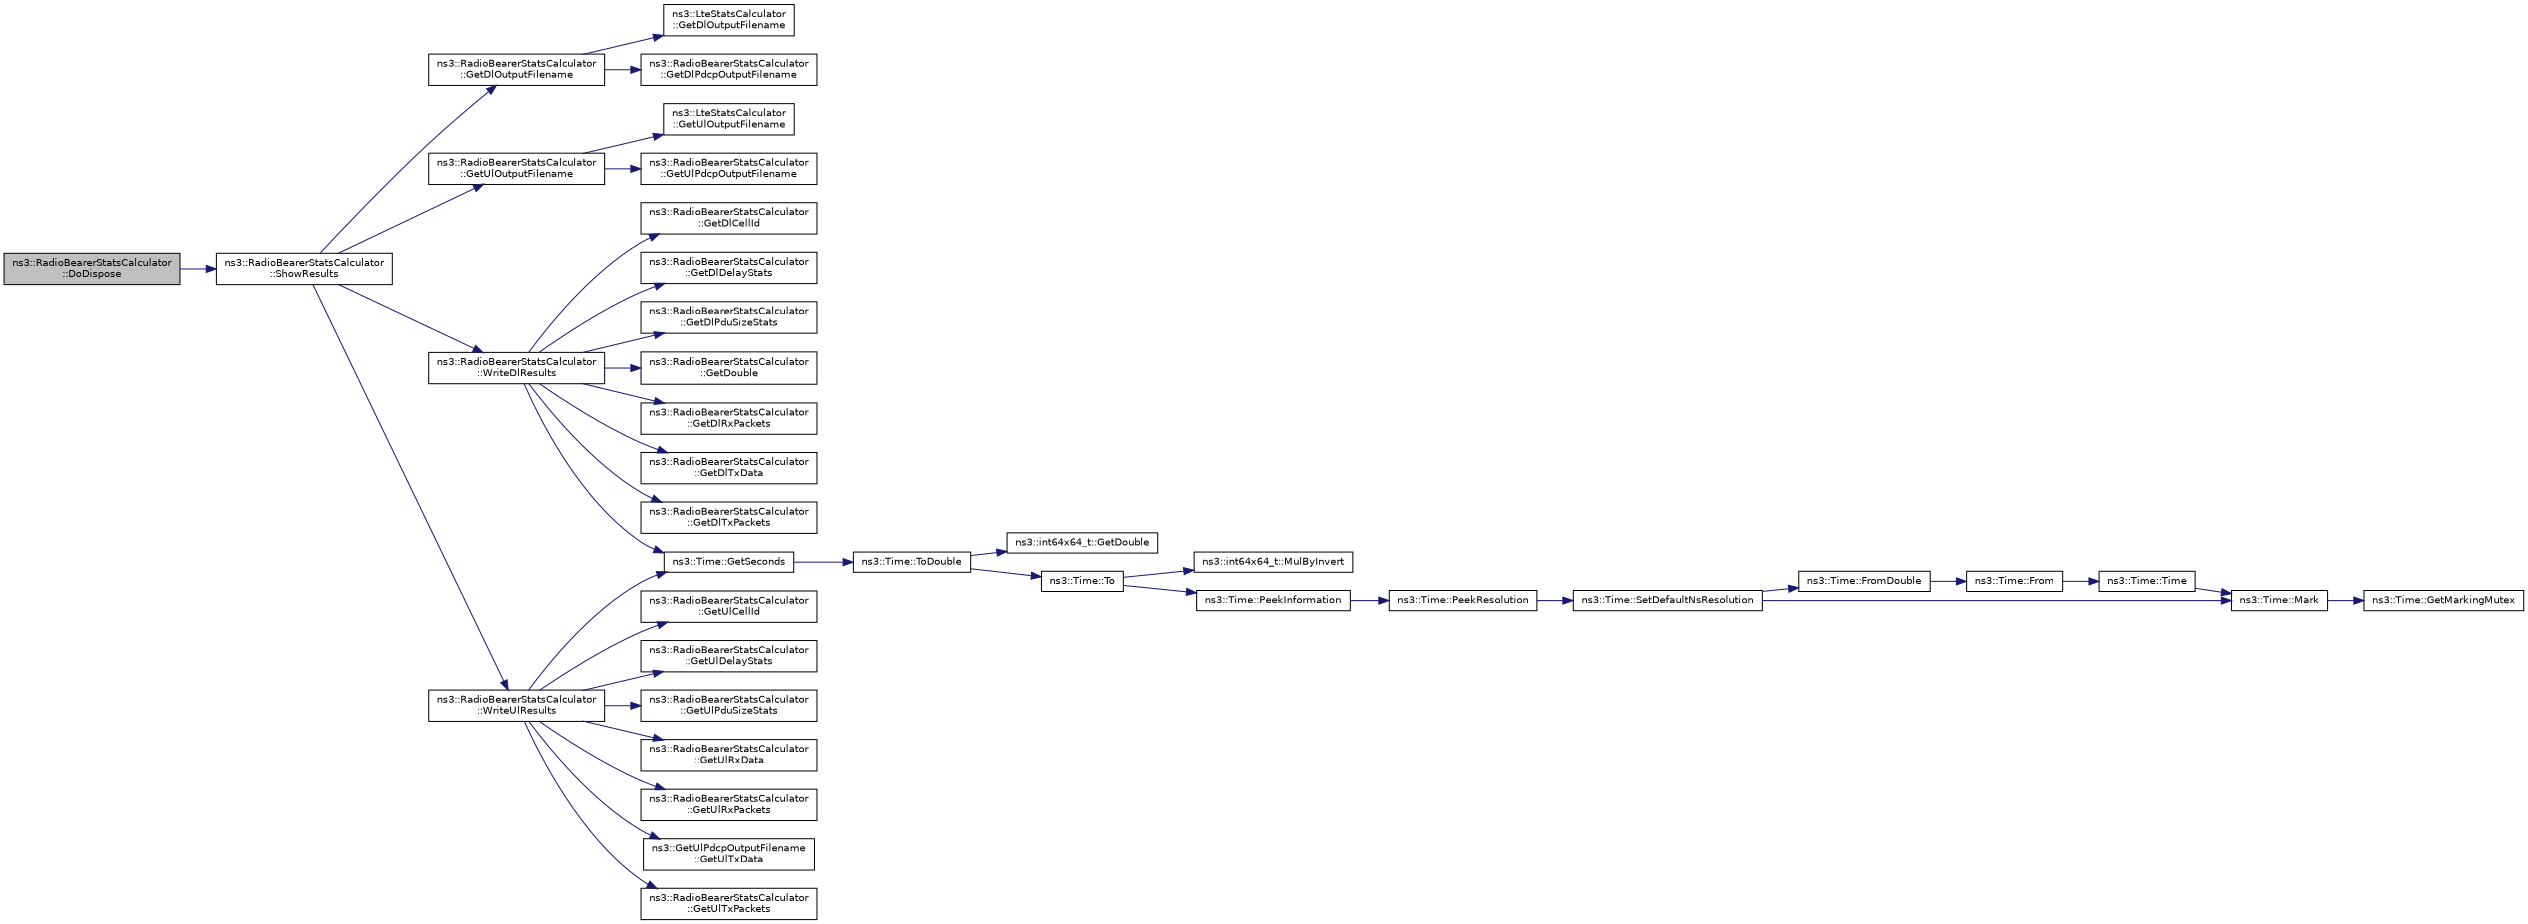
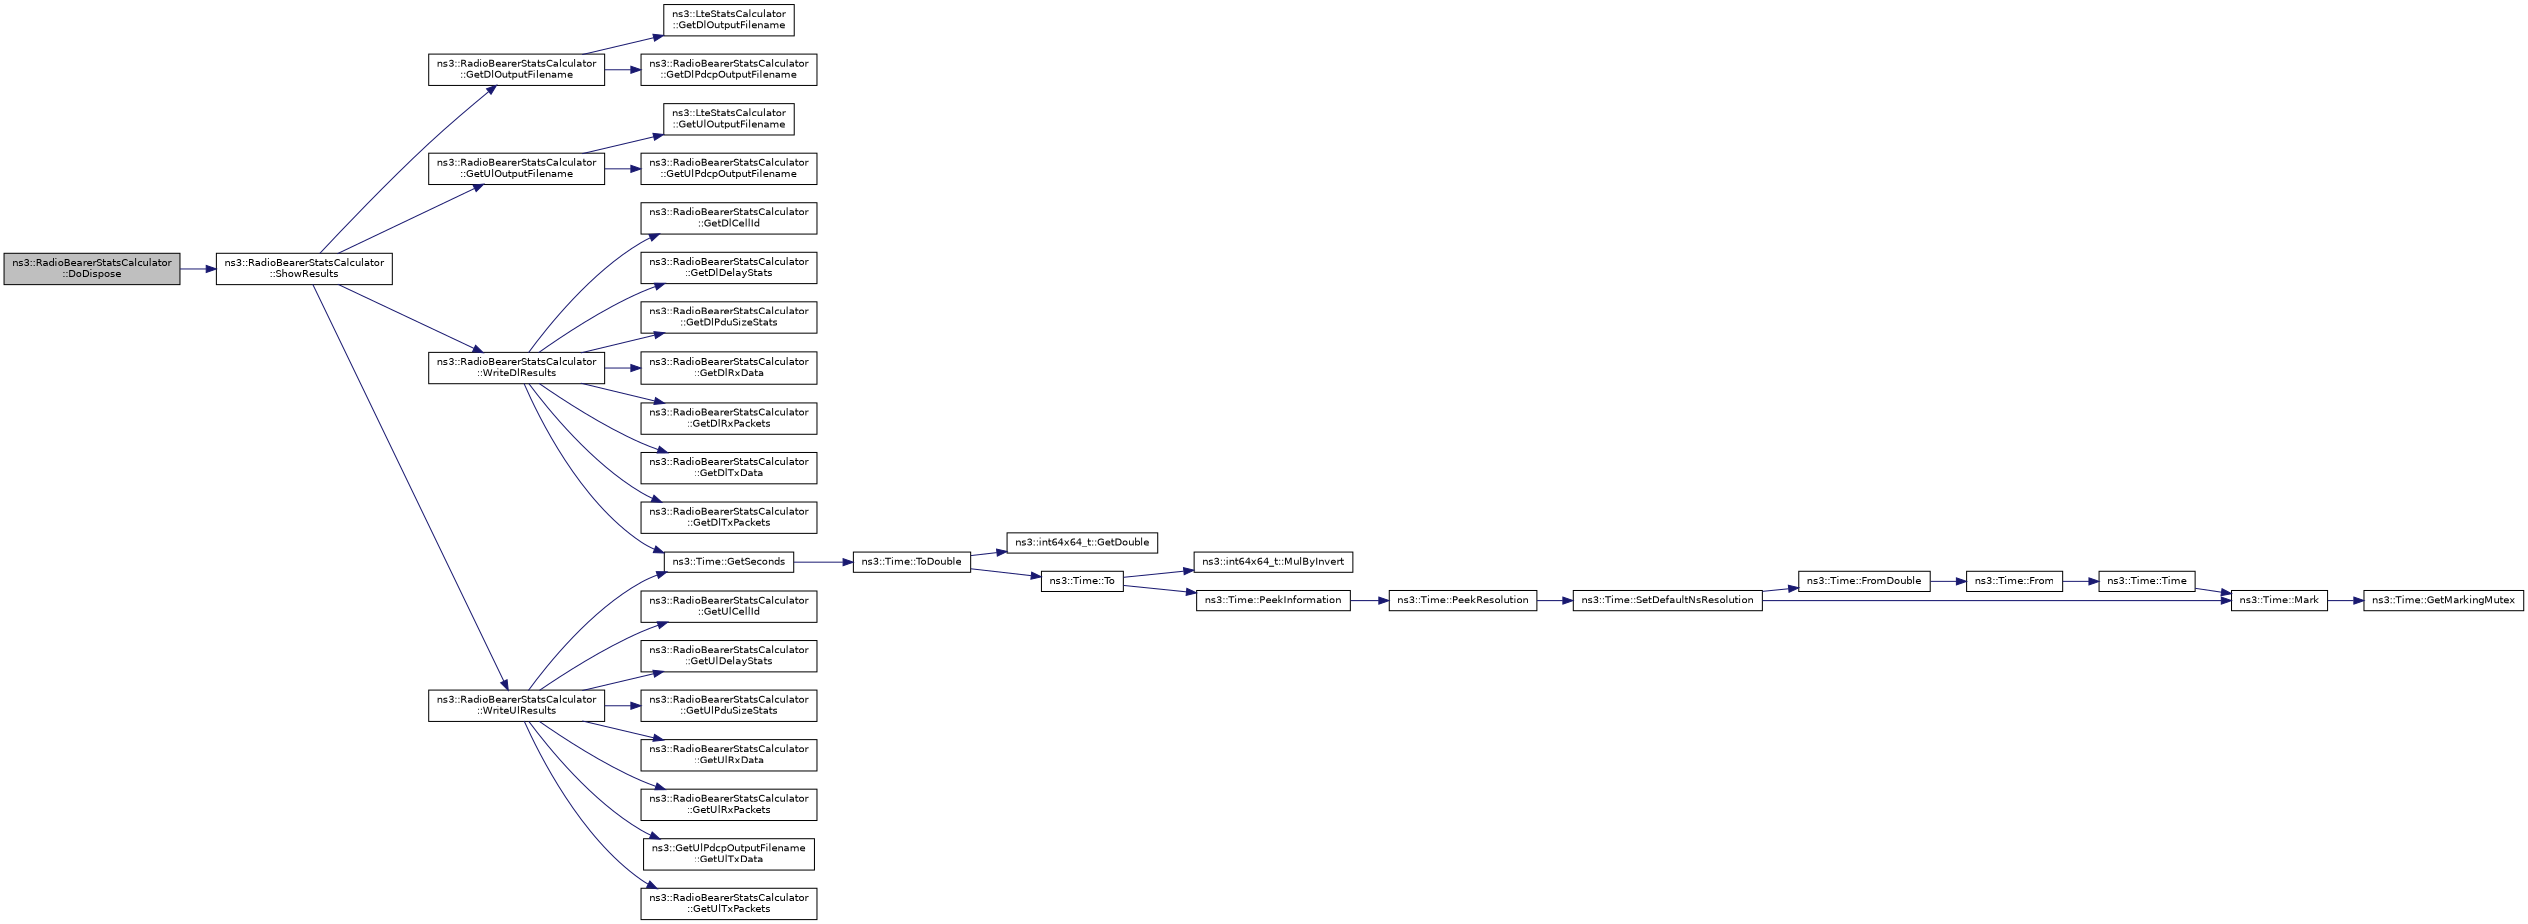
node "ns3::RadioBearerStatsCalculator ::GetDouble": label "ns3::RadioBearerStatsCalculator ::GetDouble" -> "ns3::RadioBearerStatsCalculator ::GetDlRxData"
